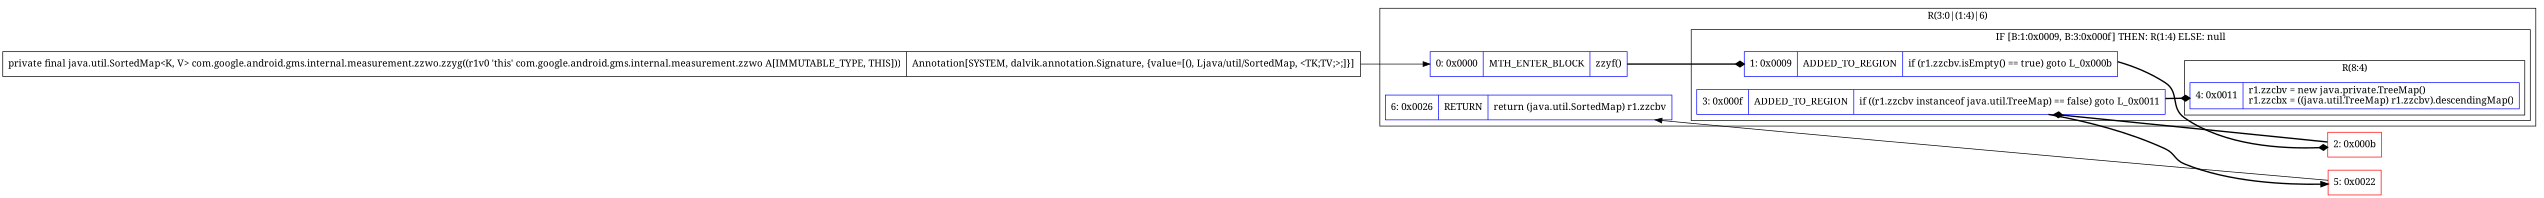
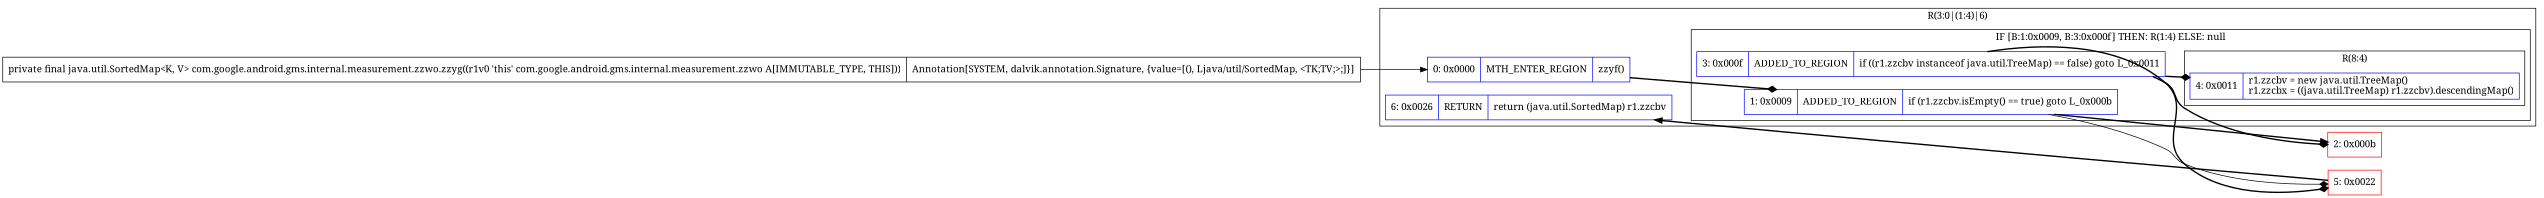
node "0: 0x0000": text "MTH_ENTER_BLOCK" -> "MTH_ENTER_REGION"
node "4: 0x0011": text "r1.zzcbv = new java.private.TreeMap()" -> "r1.zzcbv = new java.util.TreeMap()"
edge "2: 0x000b" -> "3: 0x000f": reversed
edge "1: 0x0009" -> "2: 0x000b": arrowhead diamond -> normal
edge "5: 0x0022" -> "6: 0x0026": style solid -> bold
edge "1: 0x0009" -> "5: 0x0022": added
edge "3: 0x000f" -> "5: 0x0022": arrowhead normal -> diamond
